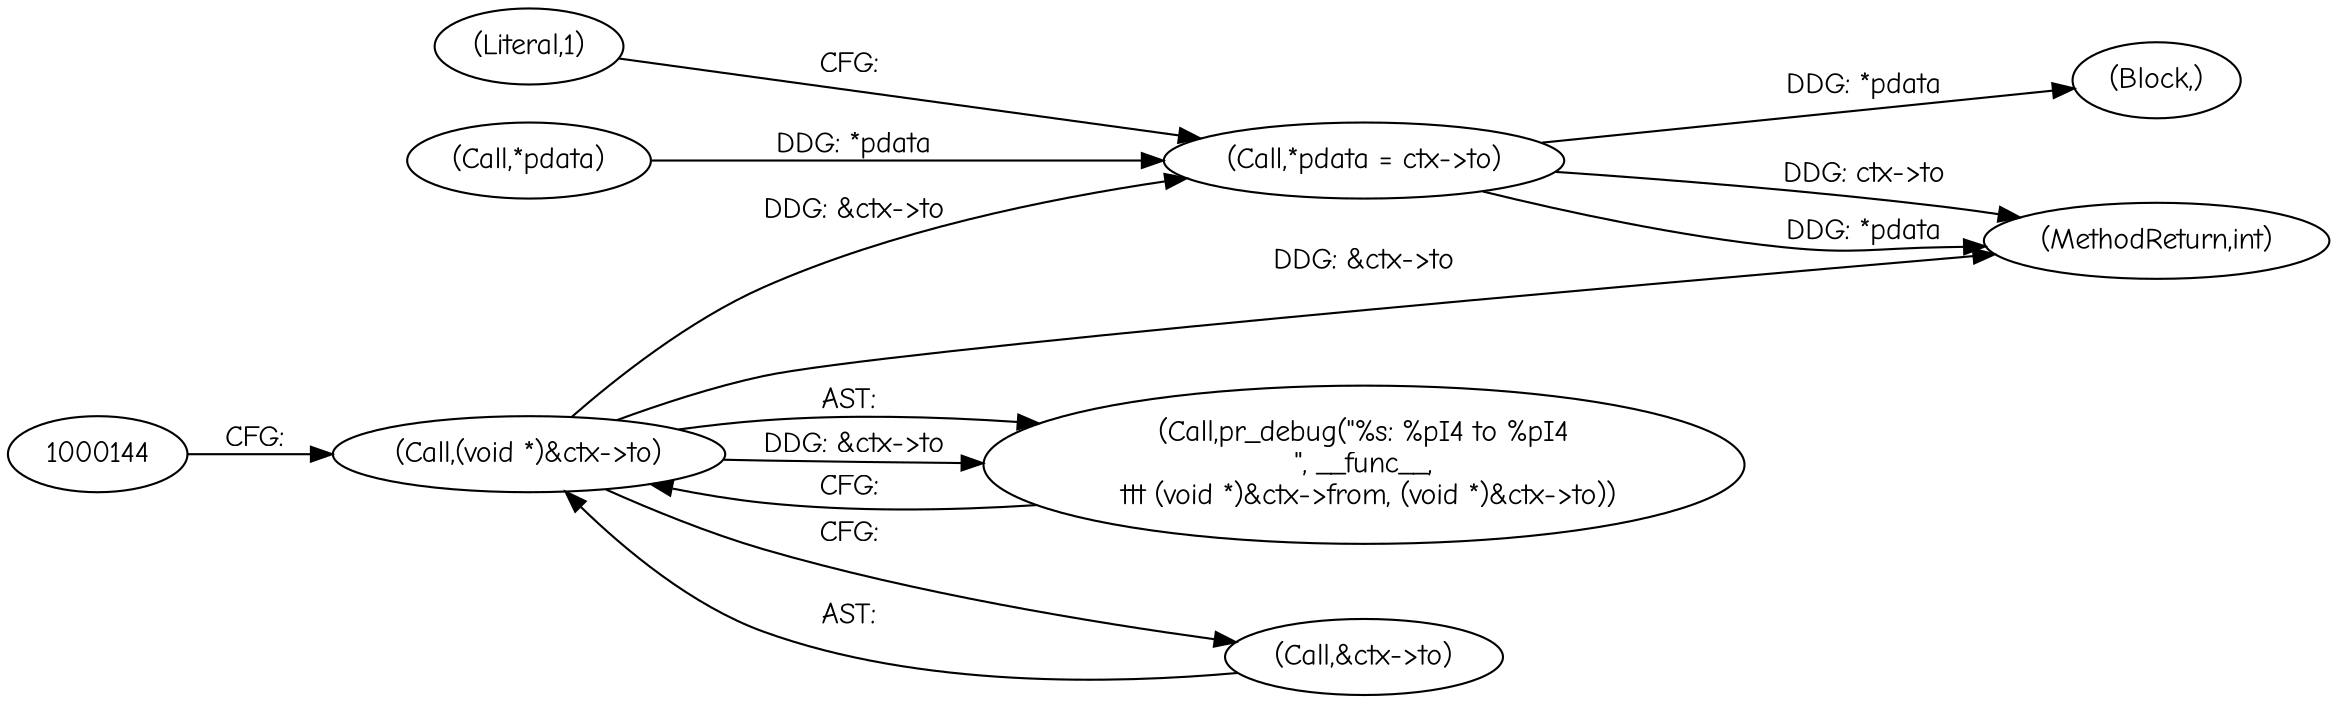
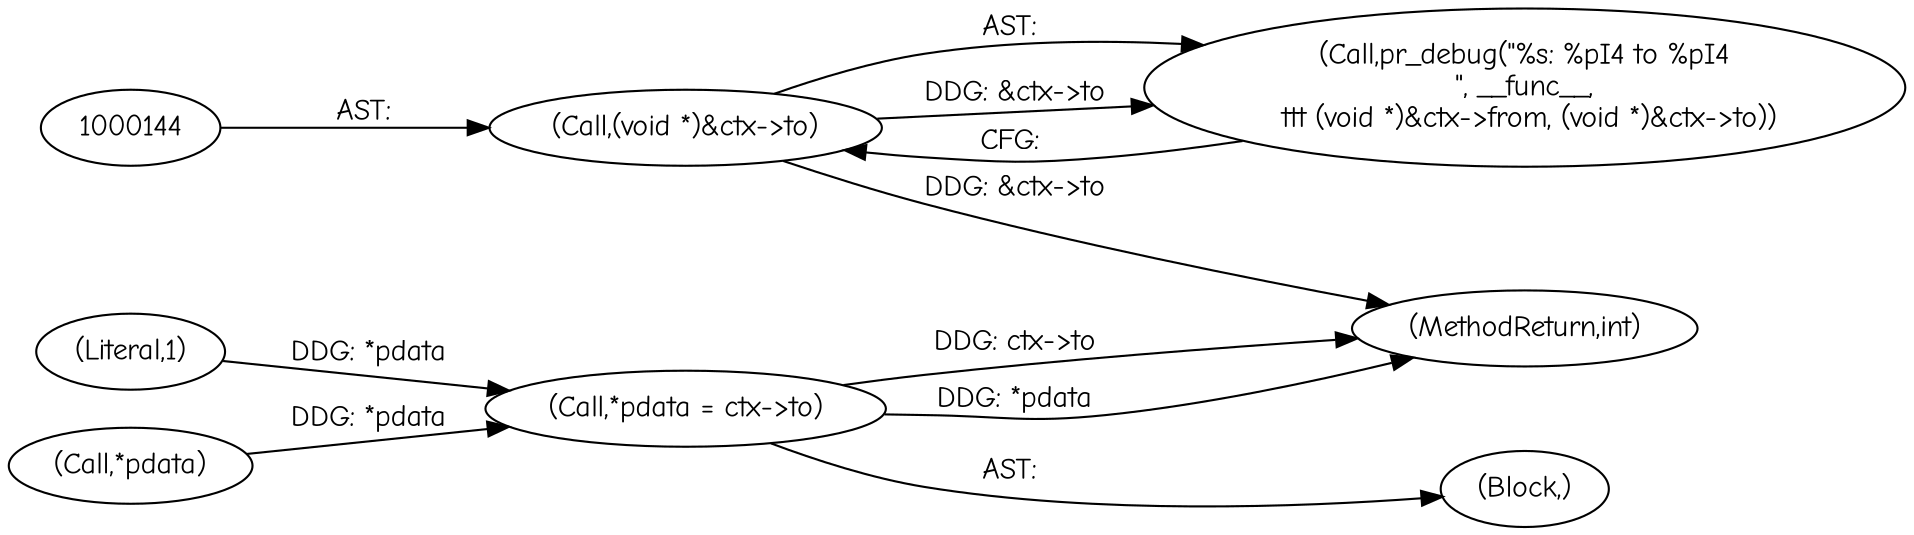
edge "(Literal,1)" -> "(Call,*pdata = ctx->to)": label "CFG: " -> "DDG: *pdata"
edge "(Call,*pdata = ctx->to)" -> "(Block,)": label "DDG: *pdata" -> "AST: "
edge "(Call,(void *)&ctx->to)" -> "(Call,*pdata = ctx->to)": removed, label "DDG: &ctx->to"
edge "1000144" -> "(Call,(void *)&ctx->to)": label "CFG: " -> "AST: "
node "(Call,&ctx->to)": removed
